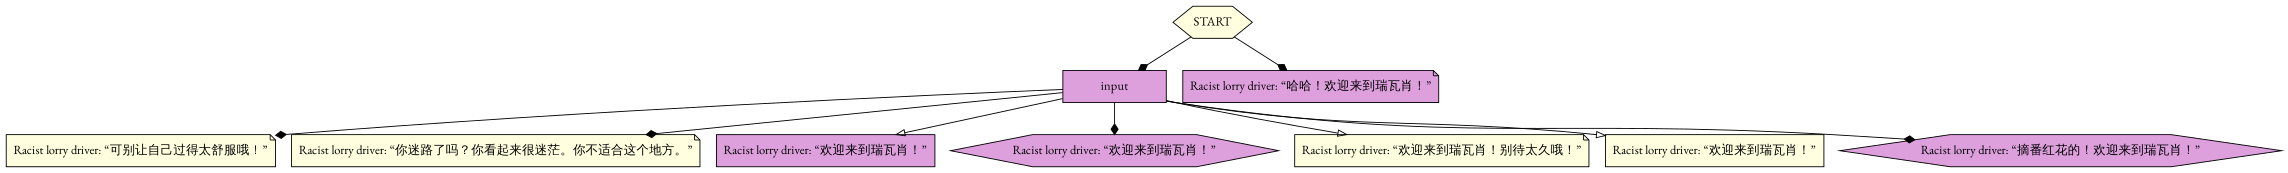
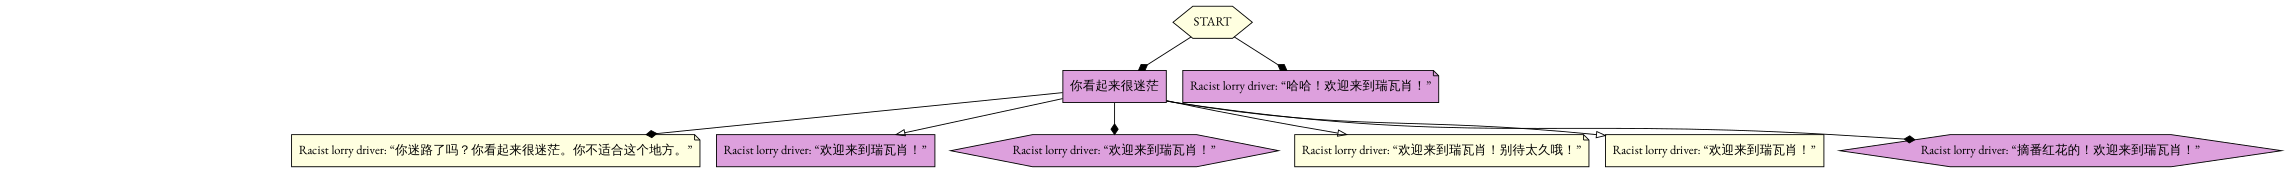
node "input": label "input" -> "你看起来很迷茫"
node "Racist lorry driver: “可别让自己过得太舒服哦！”": removed
